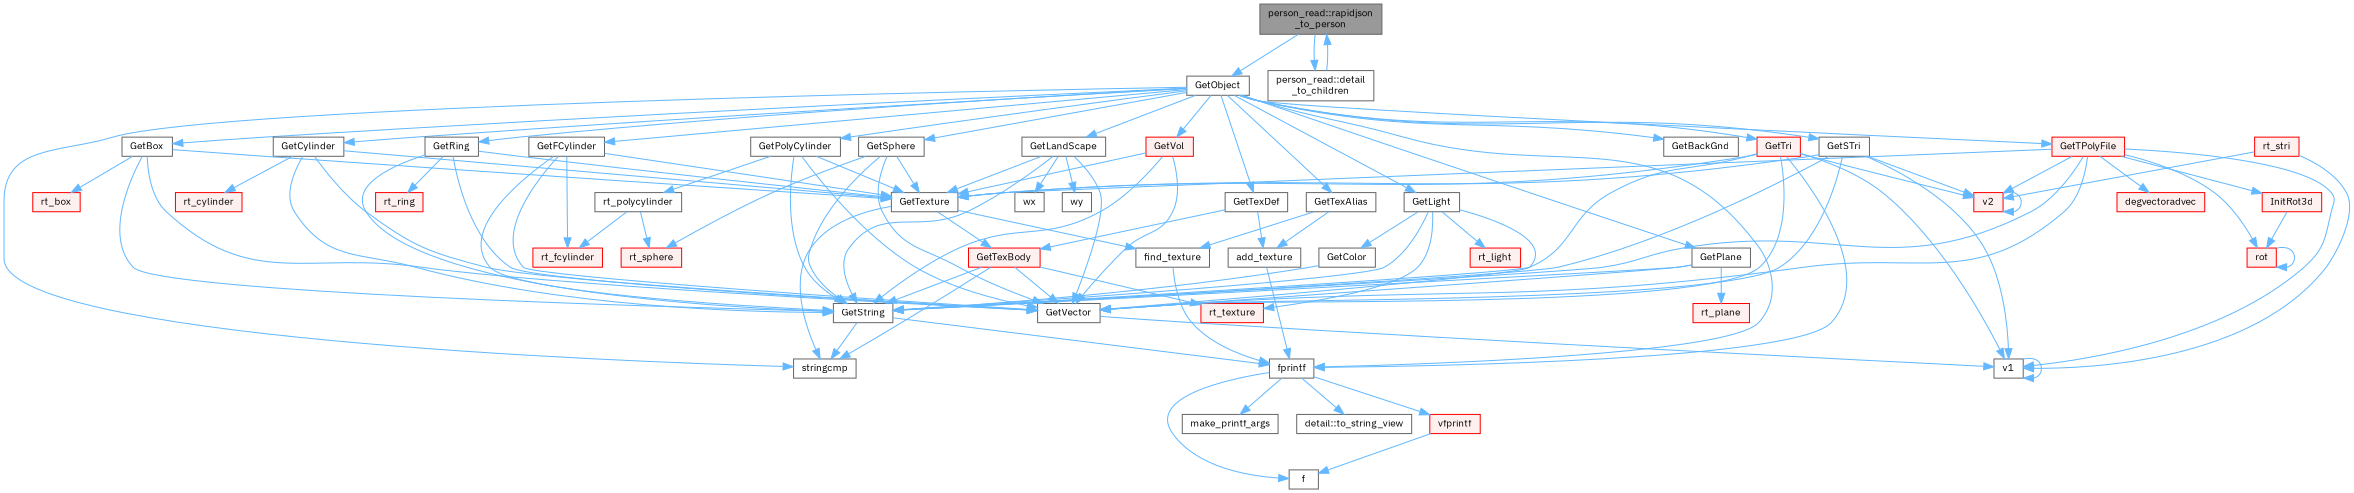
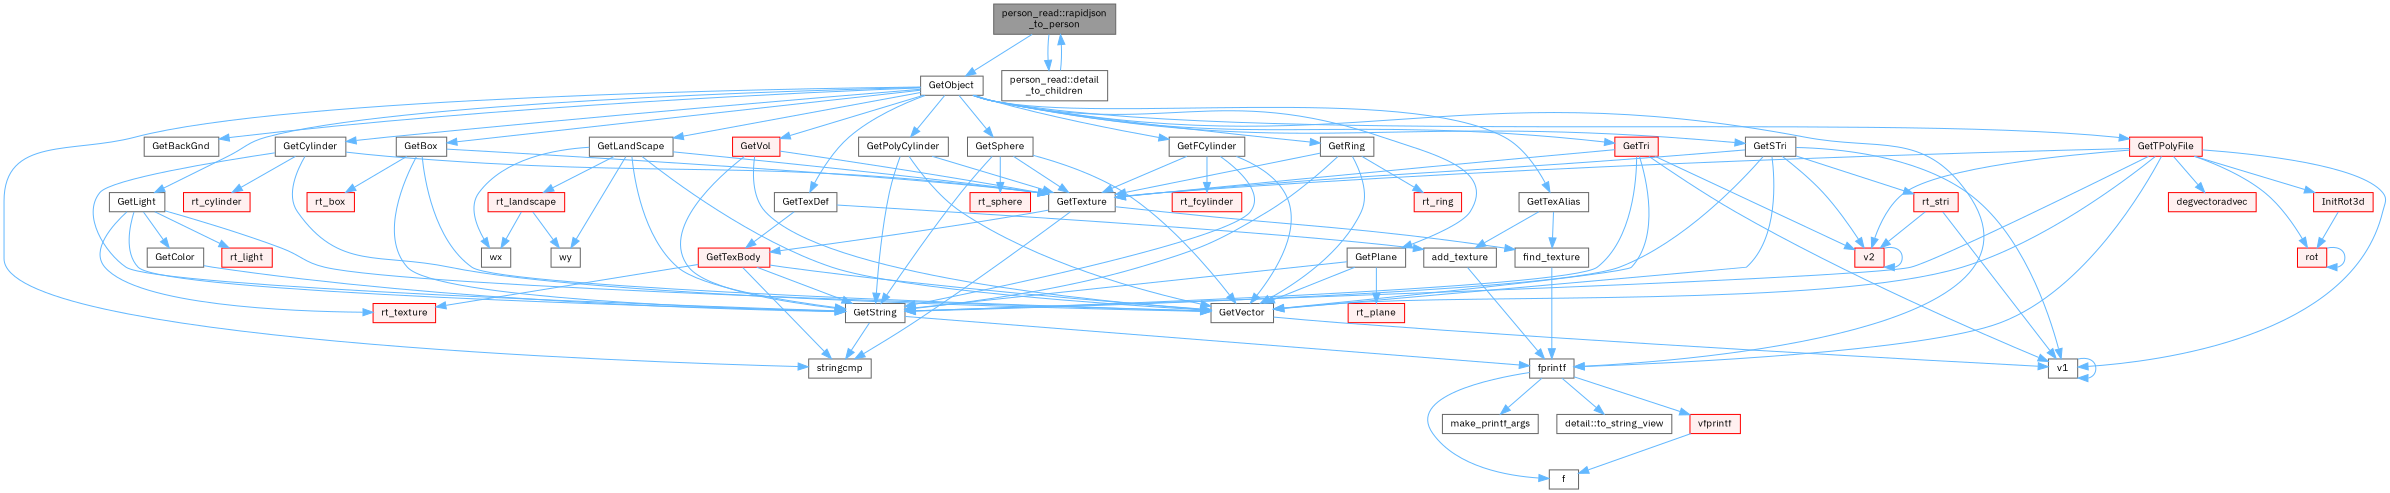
edge "GetSTri" -> "rt_stri": added
node "rt_landscape": added
node "rt_polycylinder": removed
edge "GetTri" -> "fprintf": now "GetTPolyFile" -> "fprintf"
